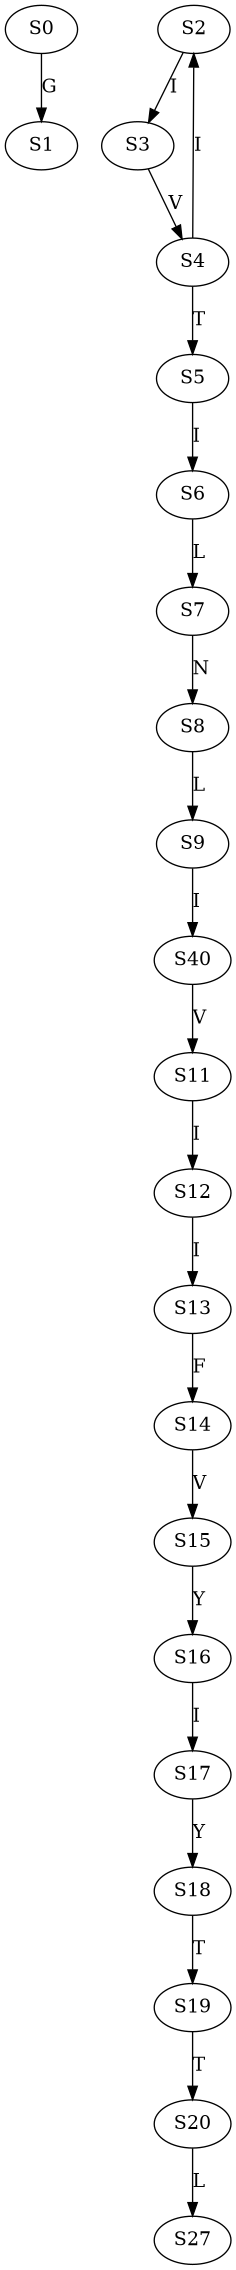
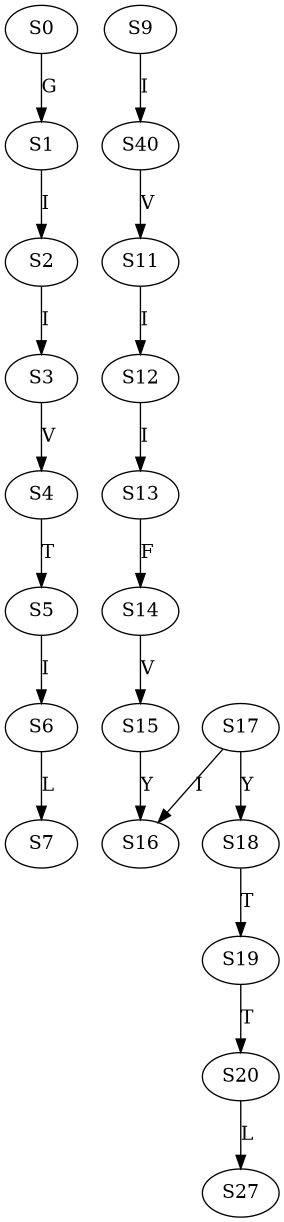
edge "S4" -> "S2": now "S1" -> "S2"
node "S8": removed
edge "S16" -> "S17": reversed
